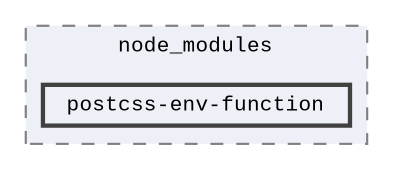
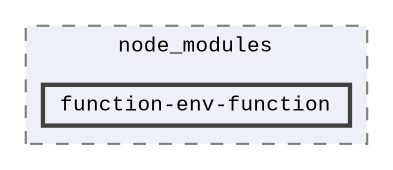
node "postcss-env-function": label "postcss-env-function" -> "function-env-function"
